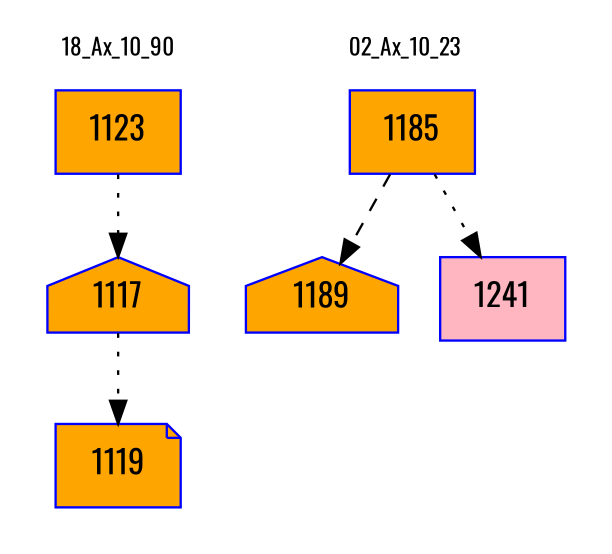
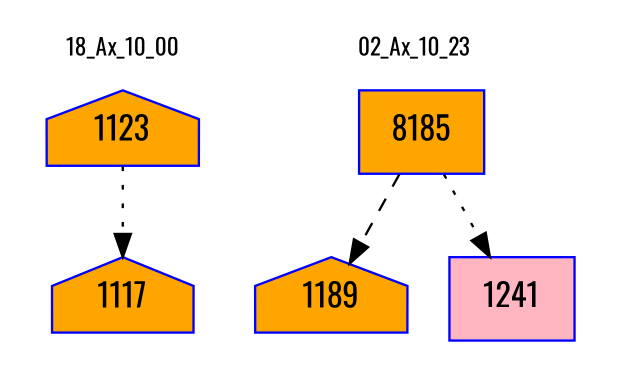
cluster "18_Ax_10_90": label "18_Ax_10_90" -> "18_Ax_10_00"
node "1123": shape box -> house
node "1185": label "1185" -> "8185"
node "1119": removed
